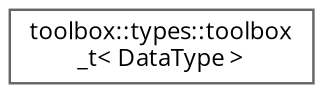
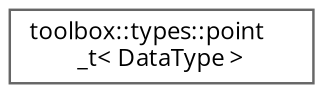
node "toolbox::types::toolbox _t< DataType >": label "toolbox::types::toolbox _t< DataType >" -> "toolbox::types::point _t< DataType >"
